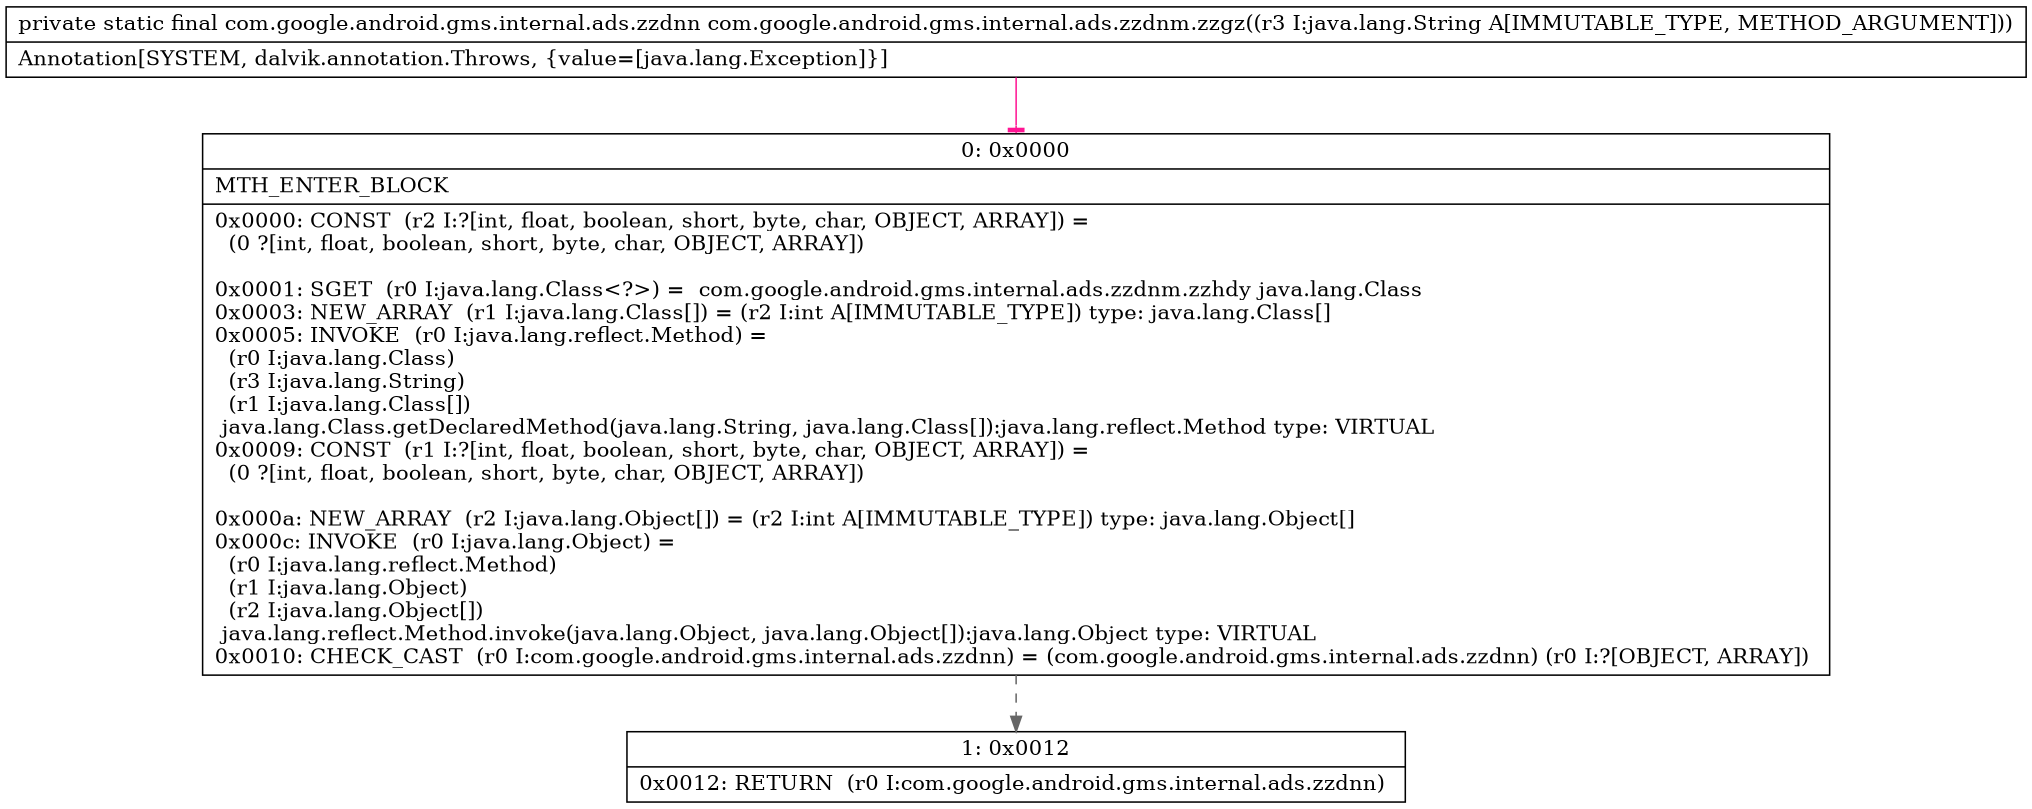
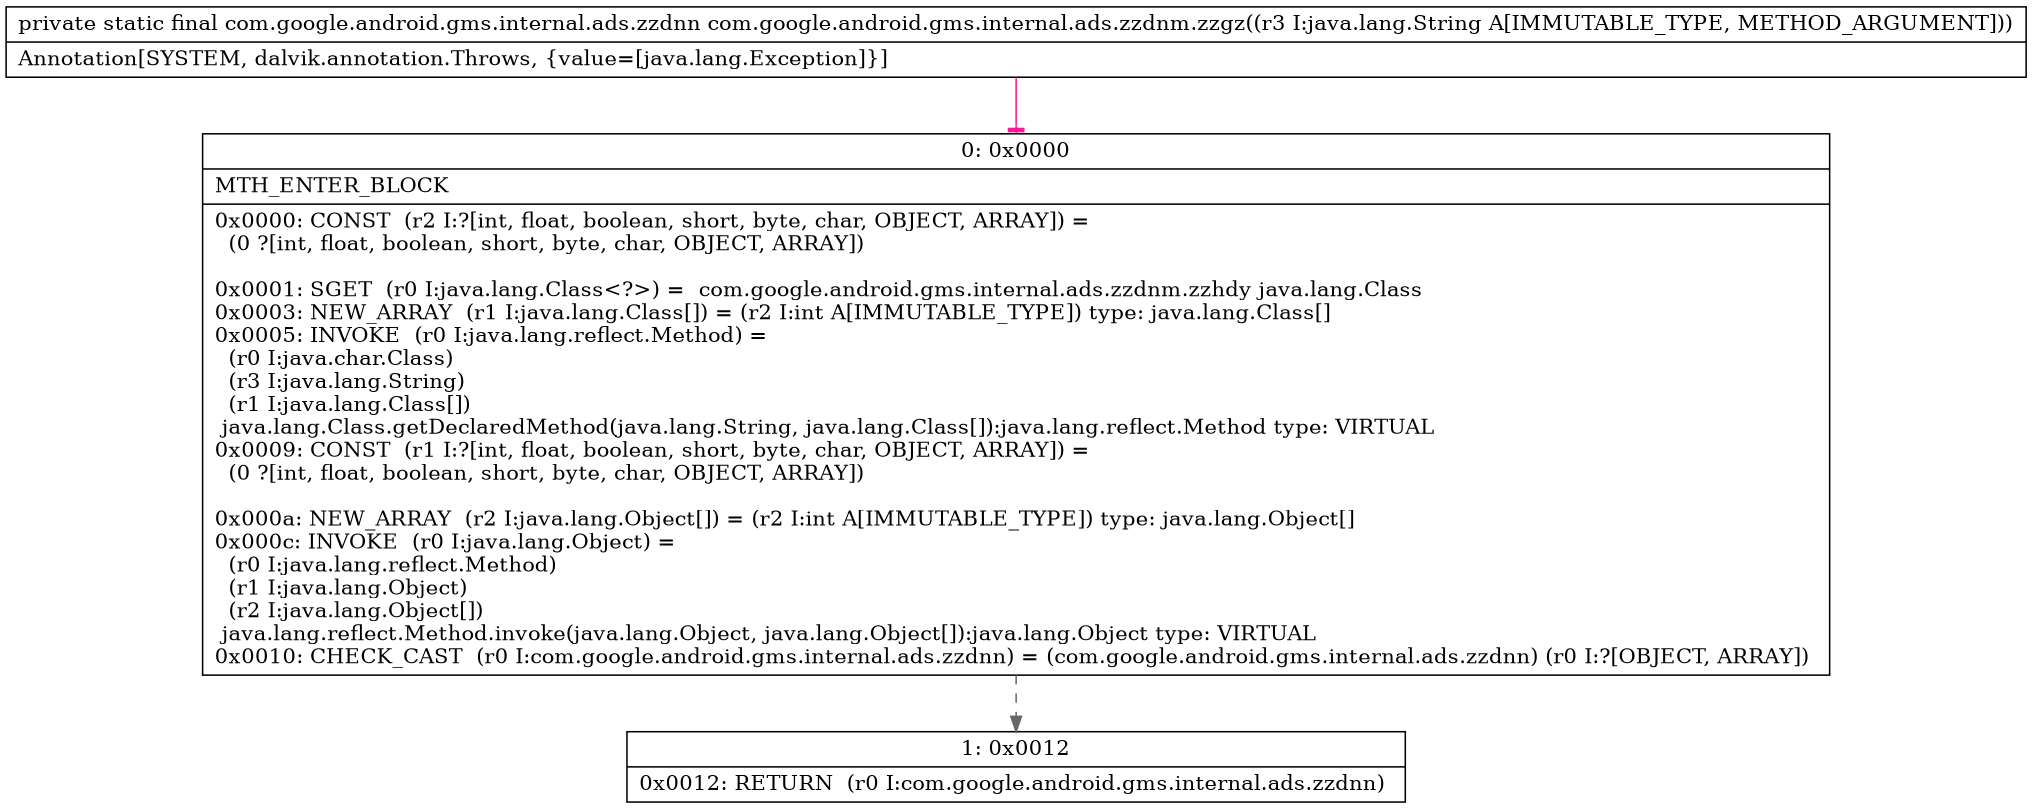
node "0: 0x0000": text "(r0 I:java.lang.Class)" -> "(r0 I:java.char.Class)"
